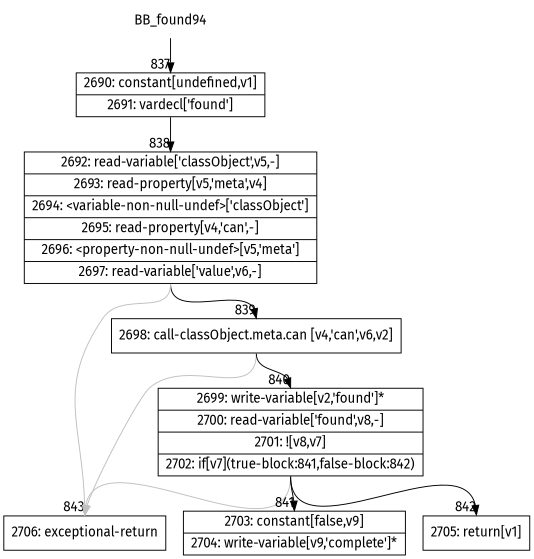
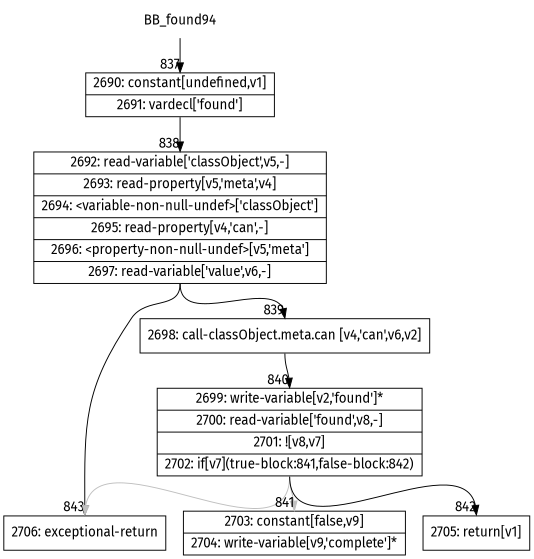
edge "2692: read-variable['classObject',v5,-]" -> "2706: exceptional-return": color gray -> black
edge "2698: call-classObject.meta.can [v4,'can',v6,v2]" -> "2706: exceptional-return": removed
edge "2699: write-variable[v2,'found']*" -> "2703: constant[false,v9]": color black -> gray
